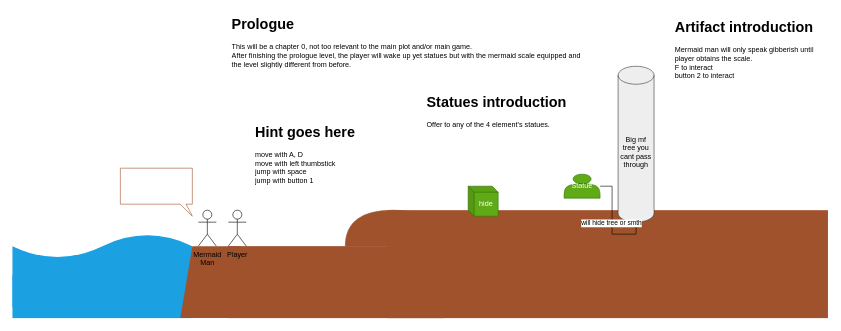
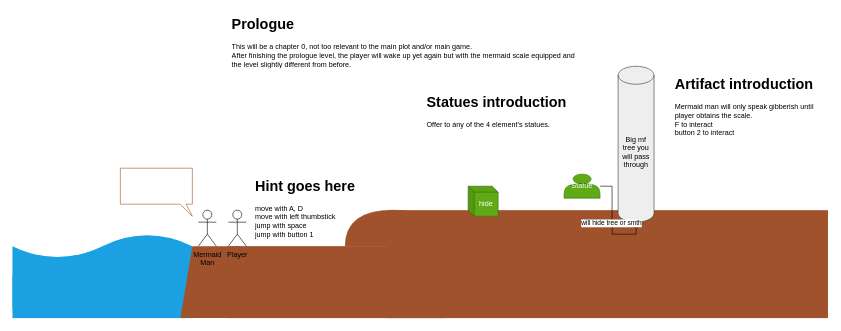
node "Prologue This will be a chapter 0, not too relevant to the main plot and/or main game. After finishing the prologue level, the player will wake up yet statues but with the mermaid scale equipped and the level slightly different from before.": label "Prologue This will be a chapter 0, not too relevant to the main plot and/or main game. After finishing the prologue level, the player will wake up yet statues but with the mermaid scale equipped and the level slightly different from before." -> "Prologue This will be a chapter 0, not too relevant to the main plot and/or main game. After finishing the prologue level, the player will wake up yet again but with the mermaid scale equipped and the level slightly different from before."
node "Artifact introduction Mermaid man will only speak gibberish until player obtains the scale. F to interact button 2 to interact": moved (744, 51) -> (744, 108)
node "Big mf tree you cant pass through": label "Big mf tree you cant pass through" -> "Big mf tree you will pass through"
node "Hint goes here move with A, D move with left thumbstick jump with space jump with button 1": moved (309, 153) -> (309, 207)
